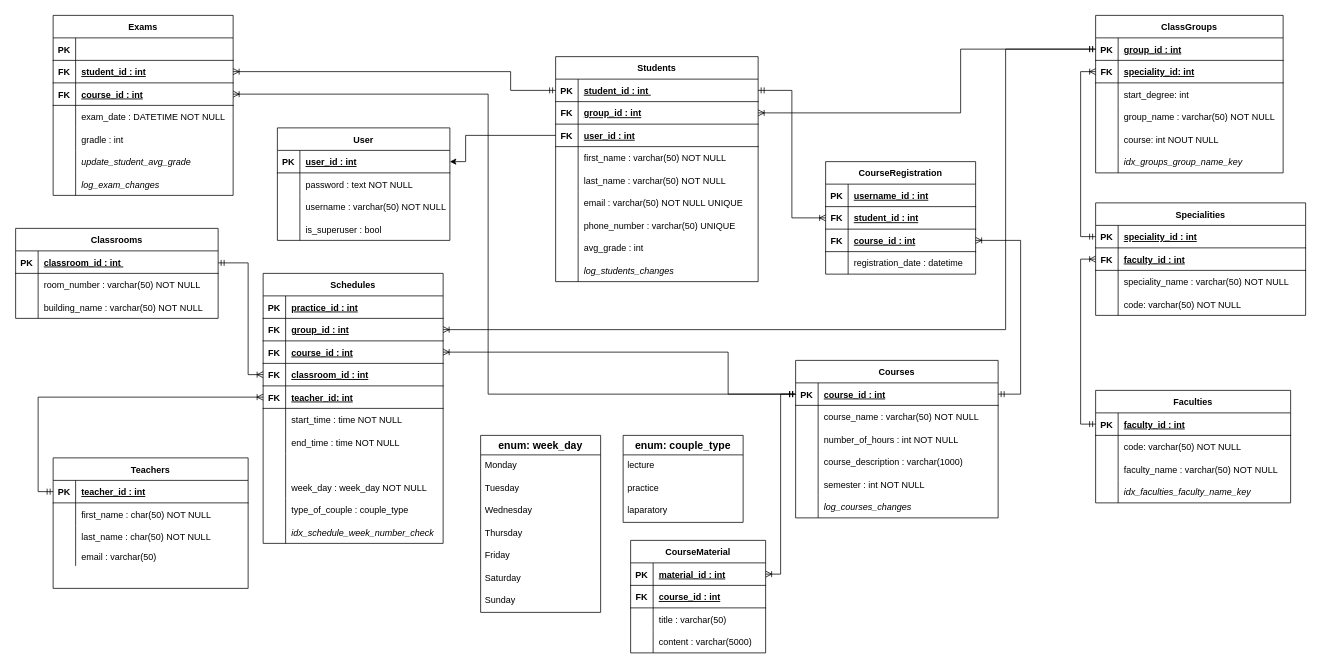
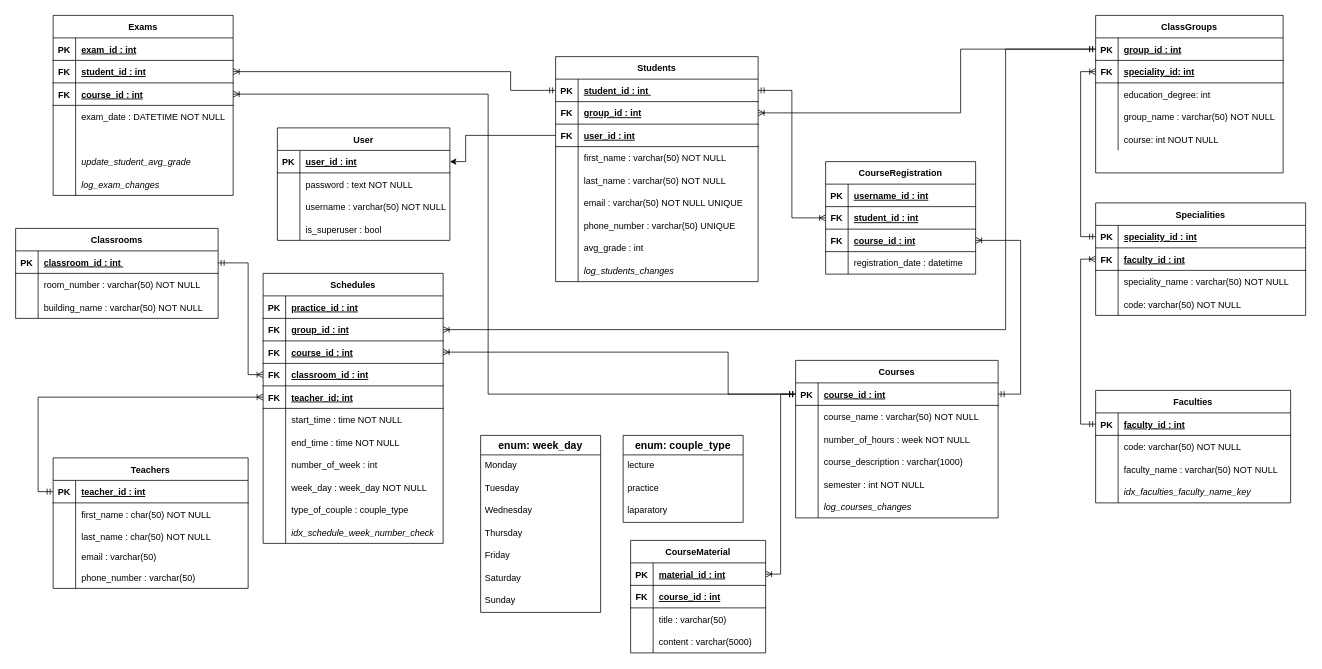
node "exam_id : int": added
node "start_degree: int": label "start_degree: int" -> "education_degree: int"
node "gradle : int": removed
node "idx_groups_group_name_key": removed
node "number_of_hours : int NOT NULL": label "number_of_hours : int NOT NULL" -> "number_of_hours : week NOT NULL"
node "number_of_week : int": added
node "phone_number : varchar(50)": added
